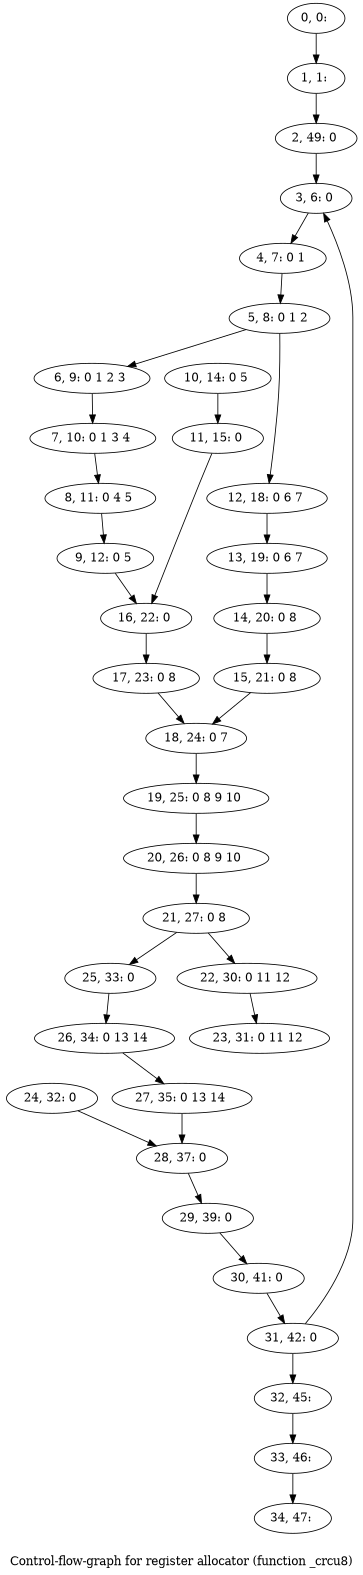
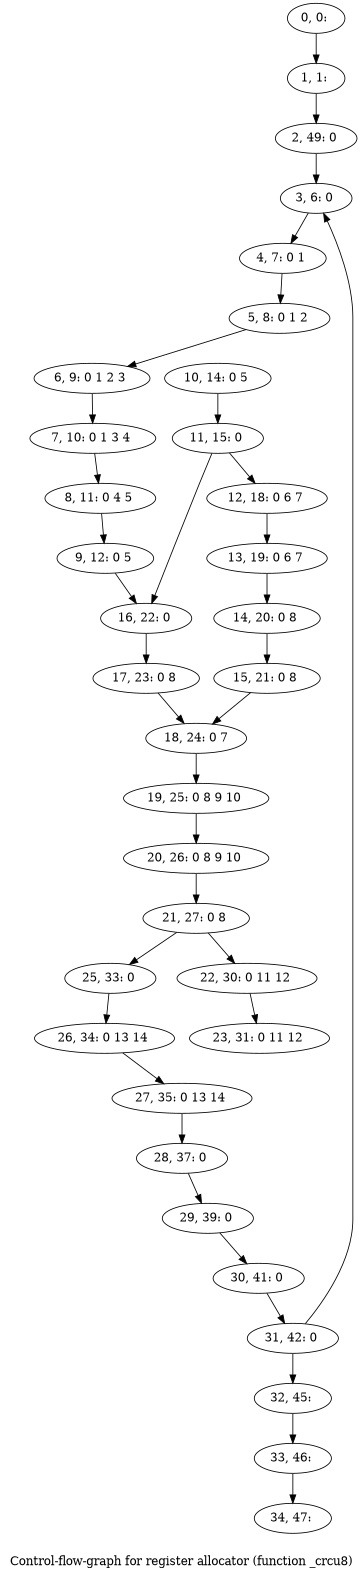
edge "5, 8: 0 1 2" -> "12, 18: 0 6 7": now "11, 15: 0" -> "12, 18: 0 6 7"
node "24, 32: 0": removed
